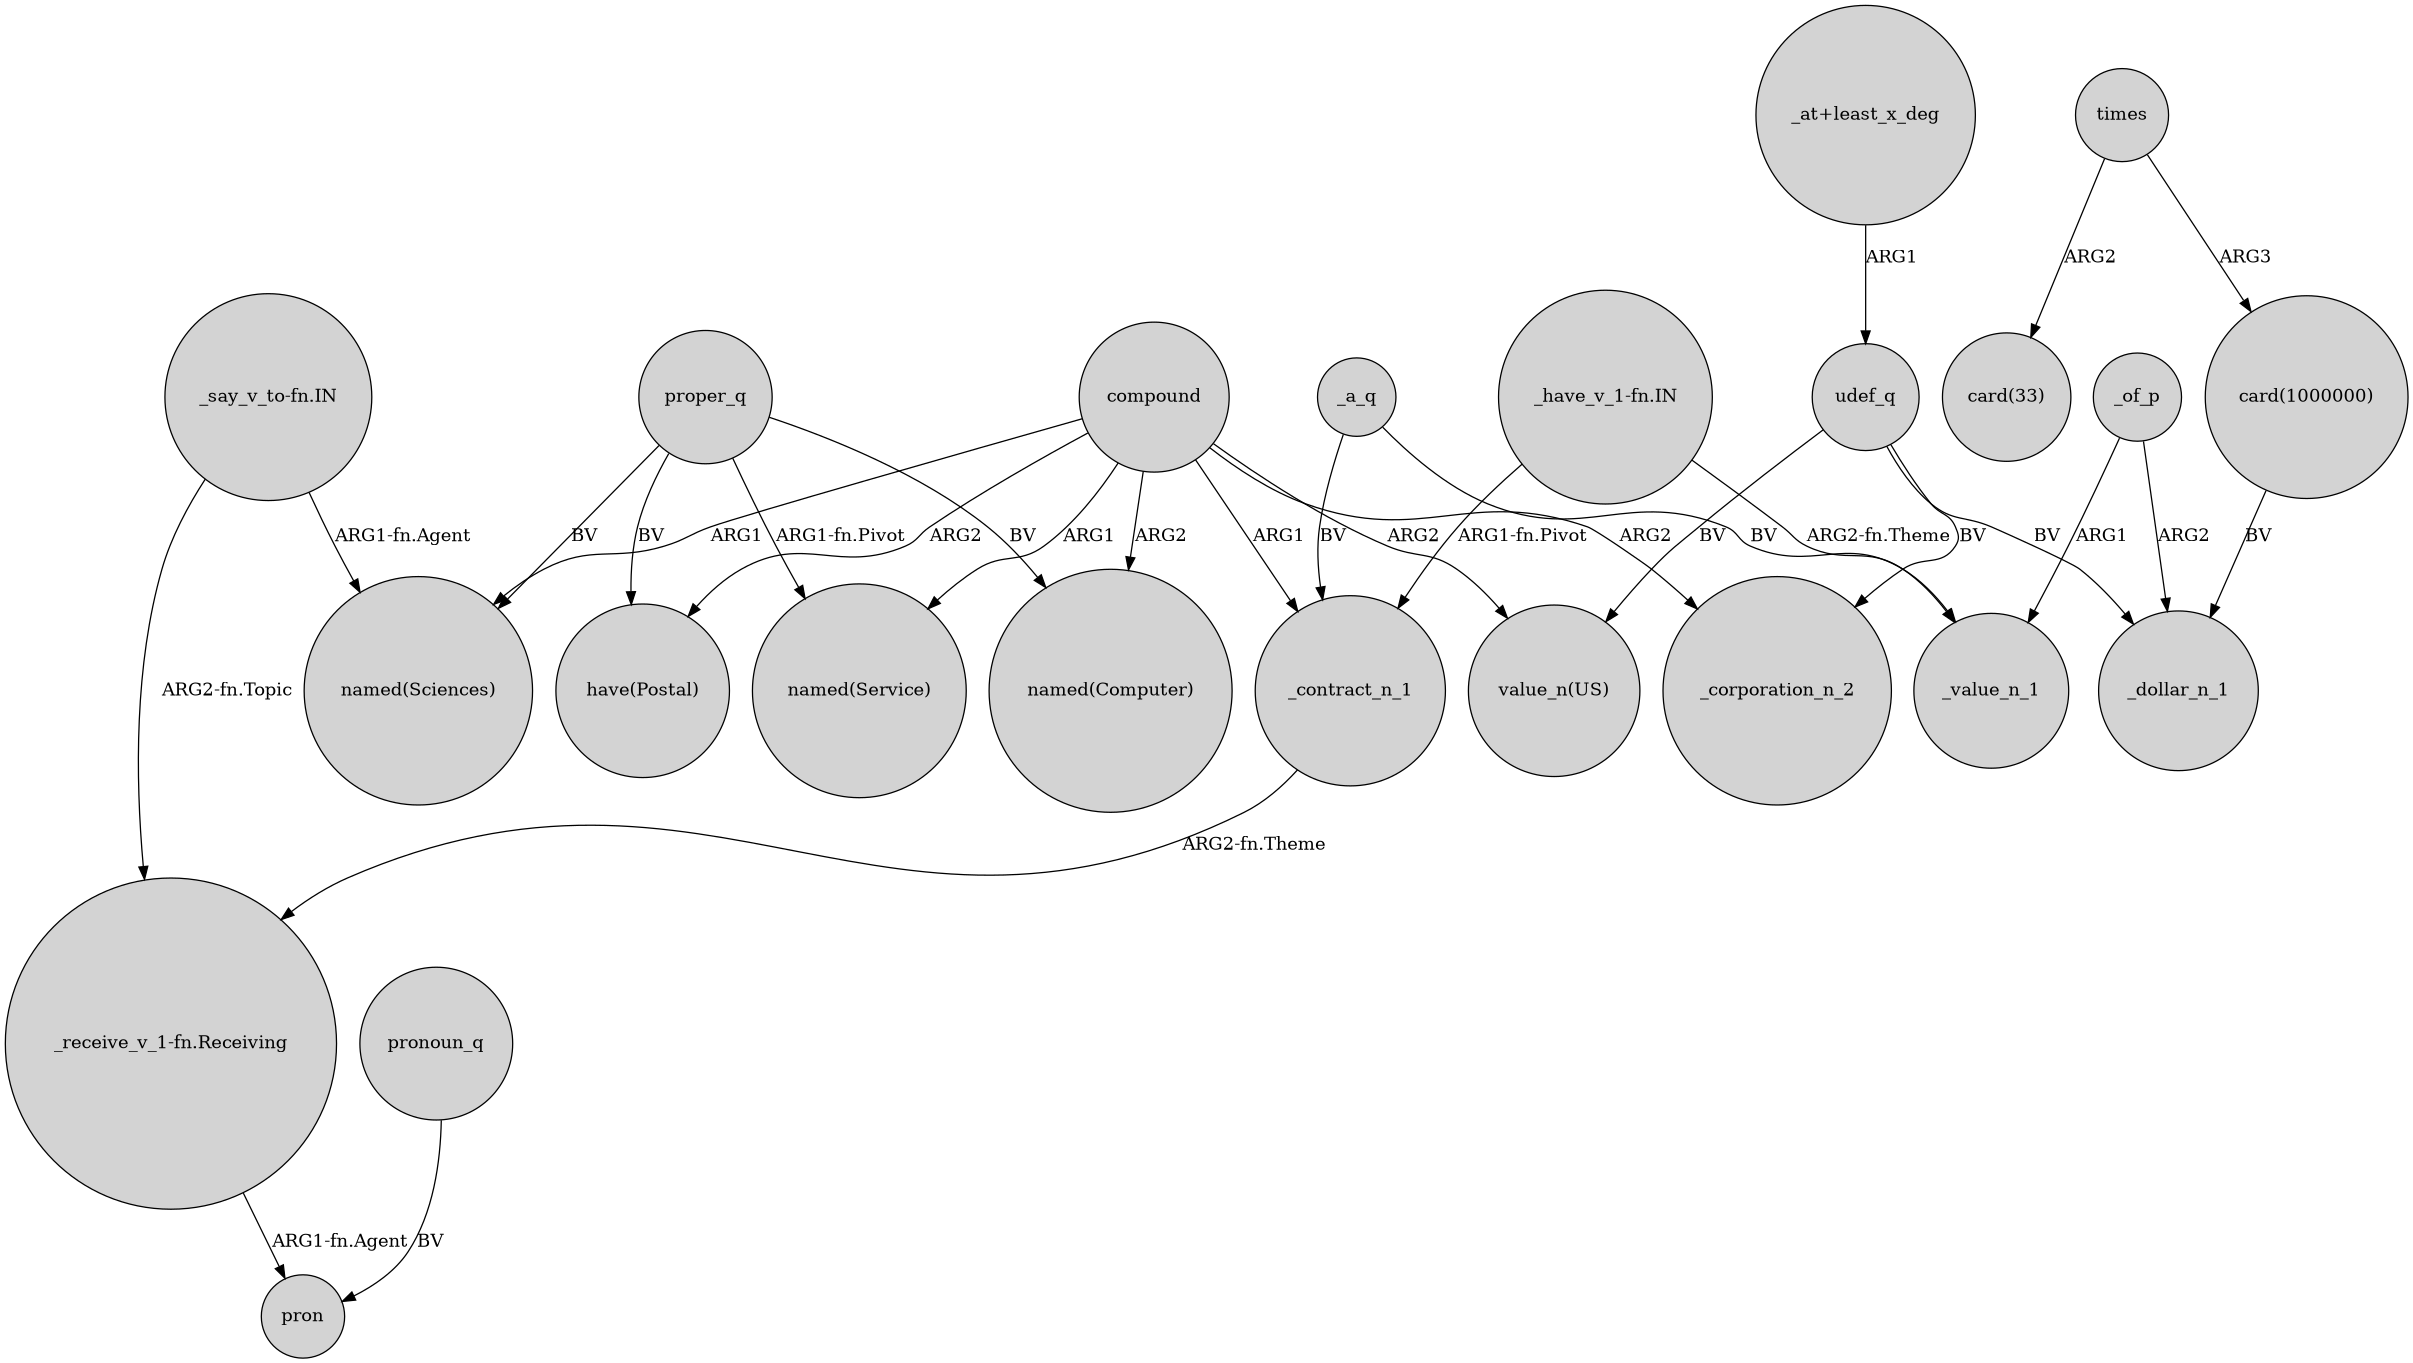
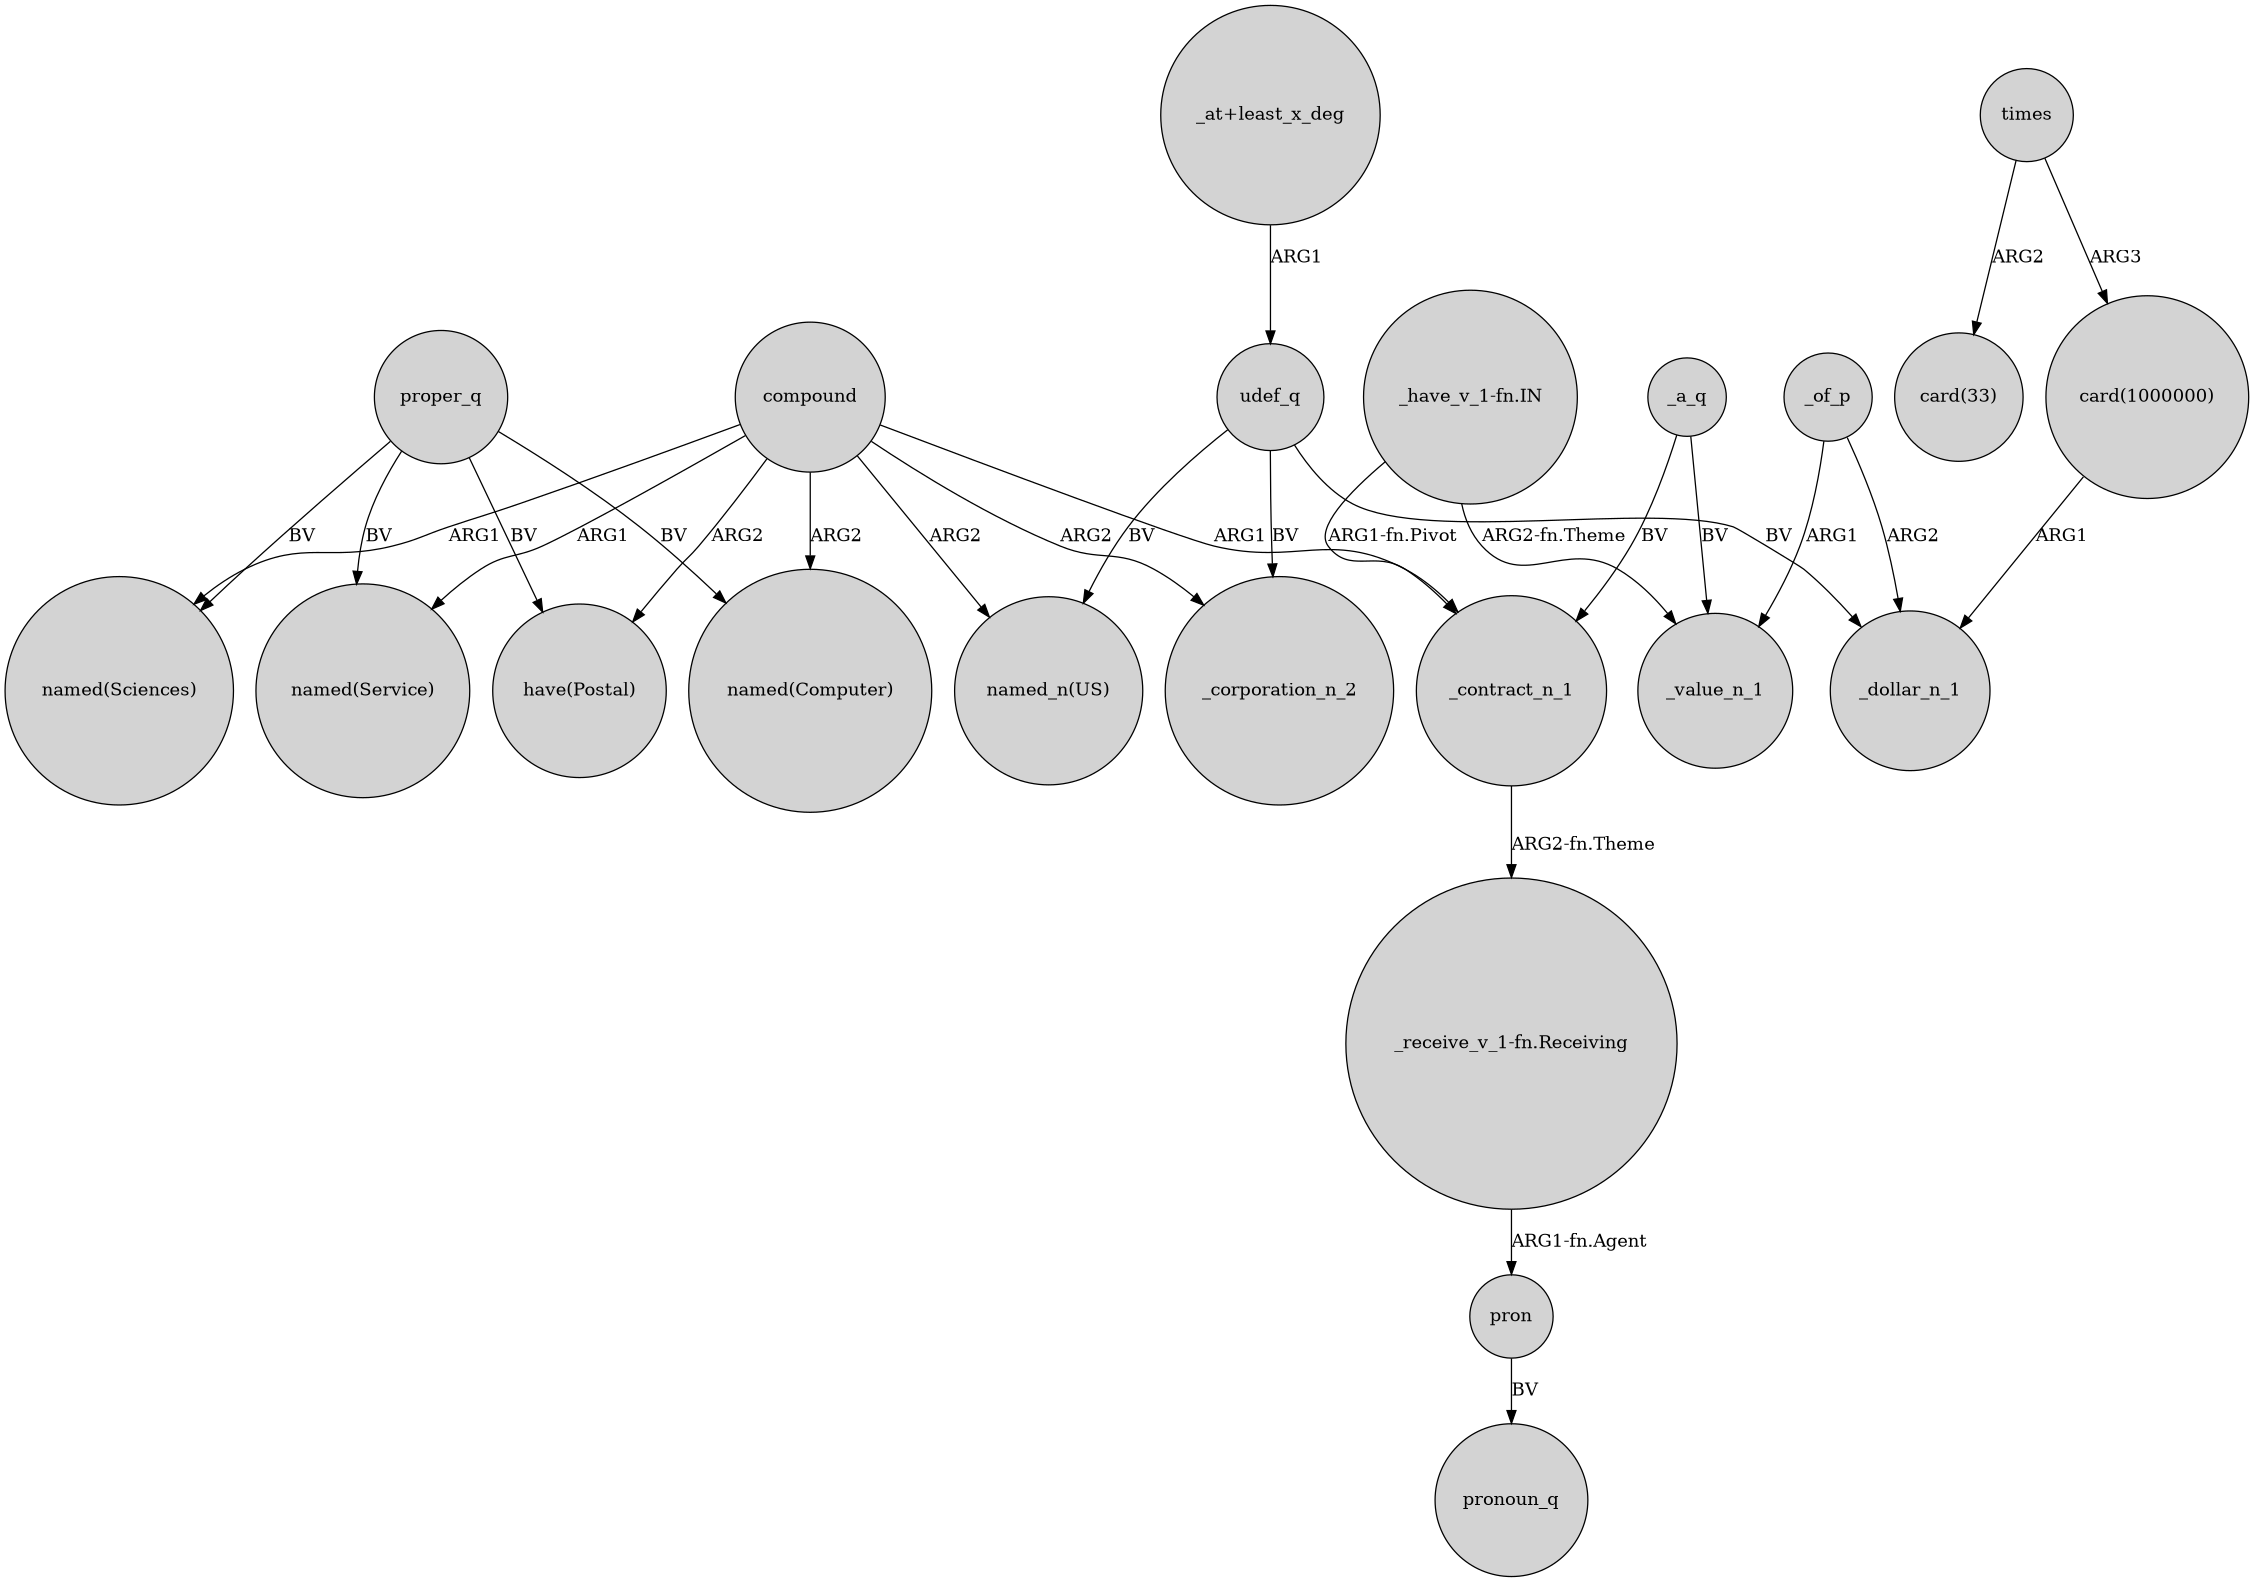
node "_say_v_to-fn.IN": removed
edge "proper_q" -> "named(Service)": label "ARG1-fn.Pivot" -> "BV"
edge "card(1000000)" -> "_dollar_n_1": label "BV" -> "ARG1"
node "value_n(US)": label "value_n(US)" -> "named_n(US)"
edge "pronoun_q" -> "pron": reversed
